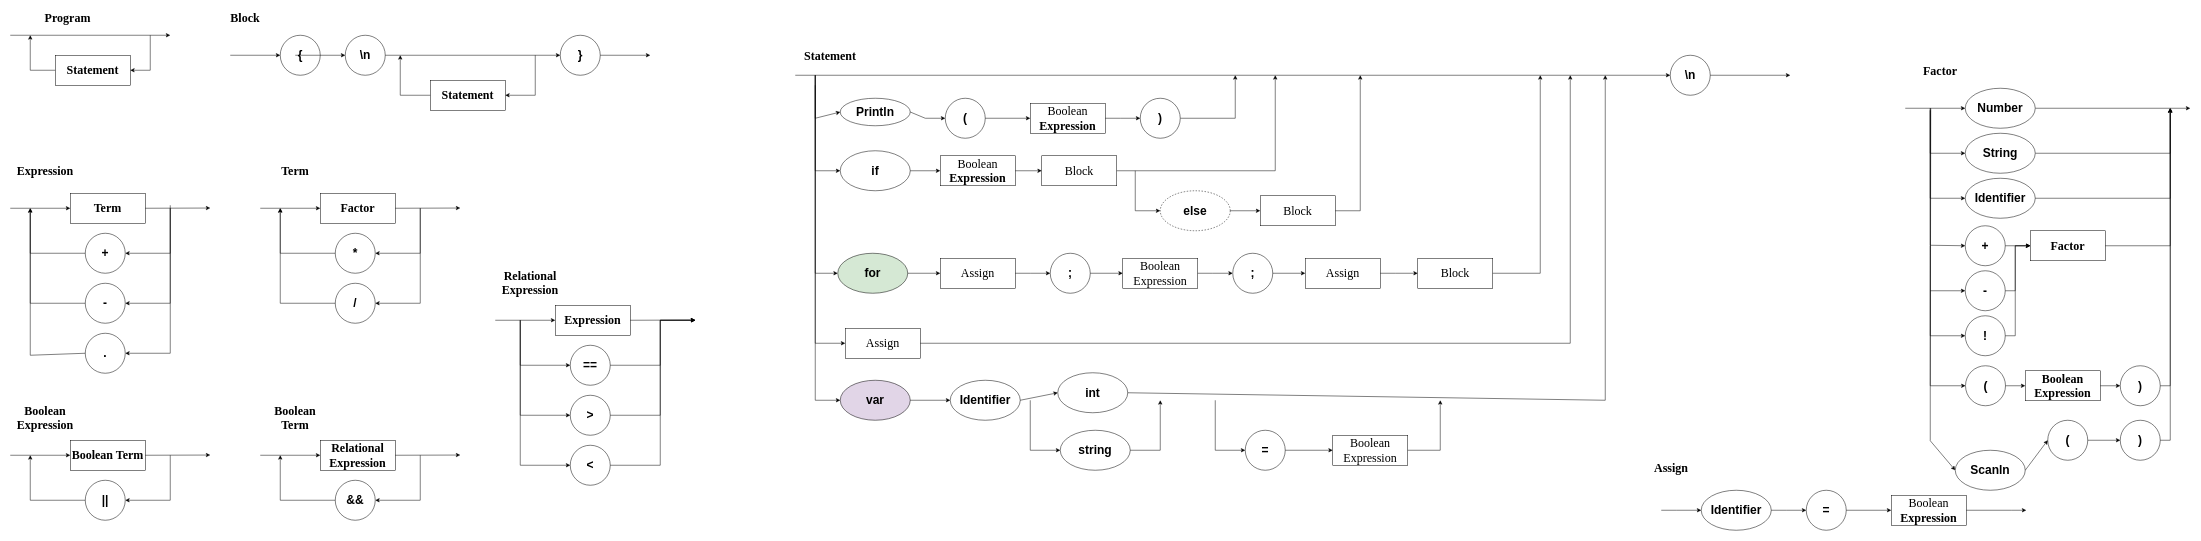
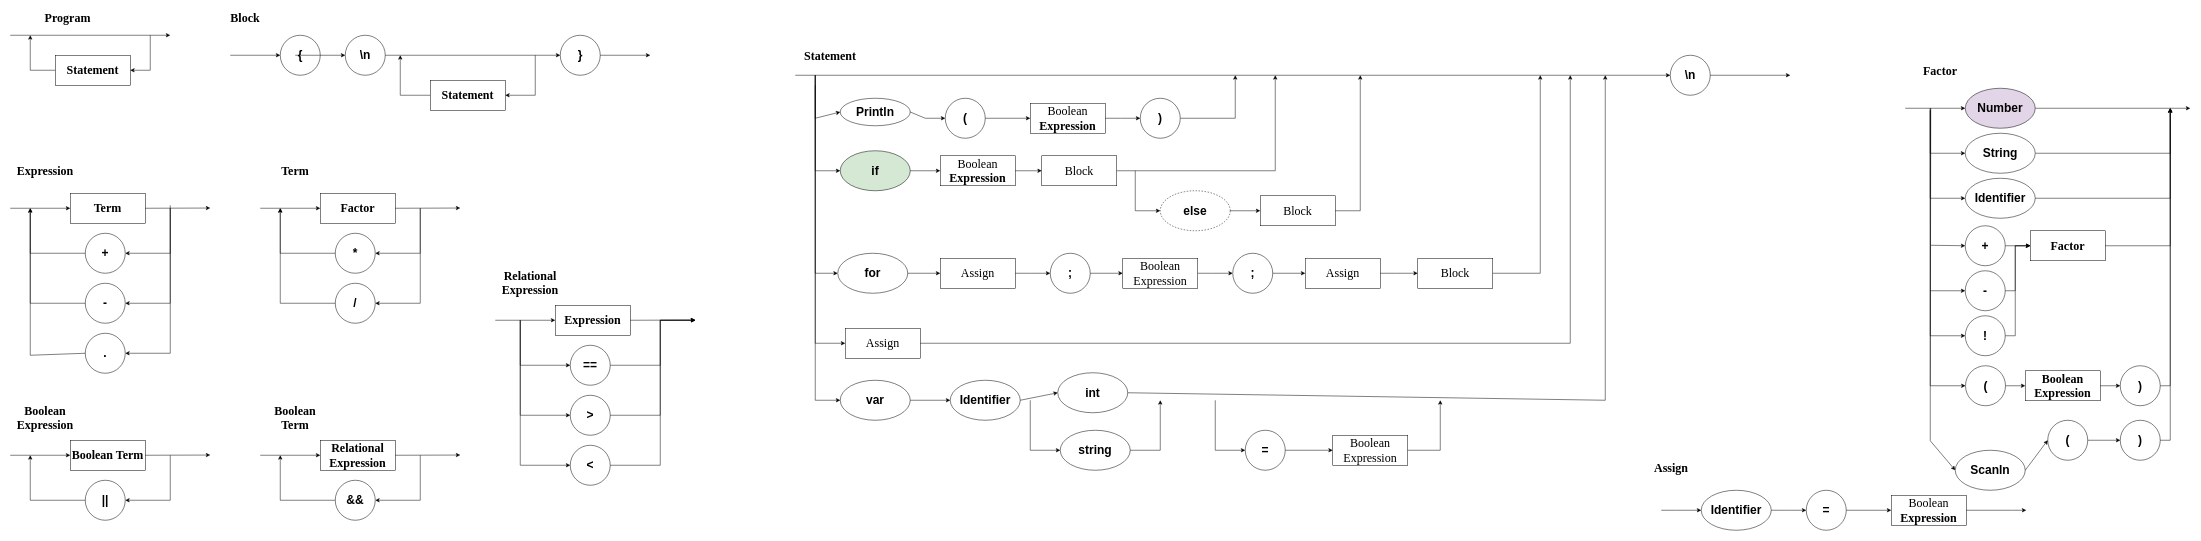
node "Number": fillcolor #ffffff -> #e1d5e7
node "if": fillcolor #ffffff -> #d5e8d4
node "for": fillcolor #d5e8d4 -> #ffffff
node "var": fillcolor #e1d5e7 -> #ffffff
